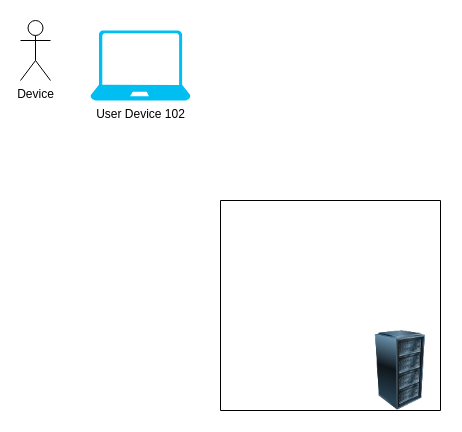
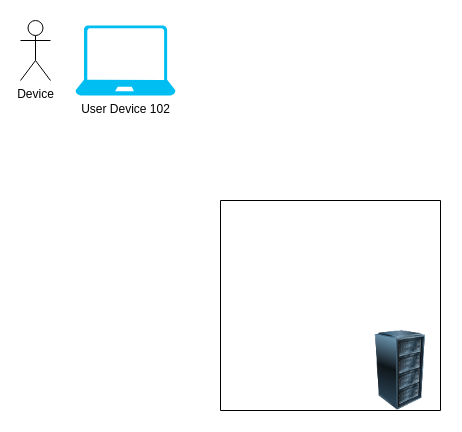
node "User Device 102": moved (141, 66) -> (126, 61)
